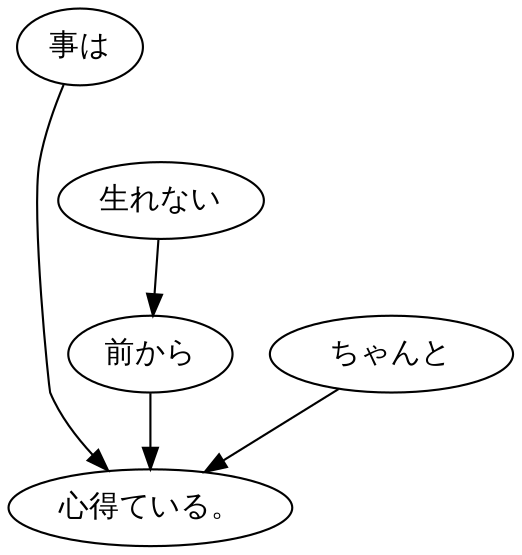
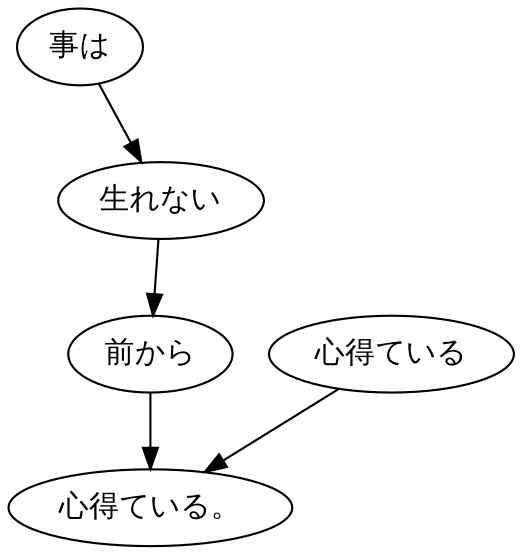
edge "事は" -> "心得ている。": now "事は" -> "生れない"
node "ちゃんと": label "ちゃんと" -> "心得ている"
